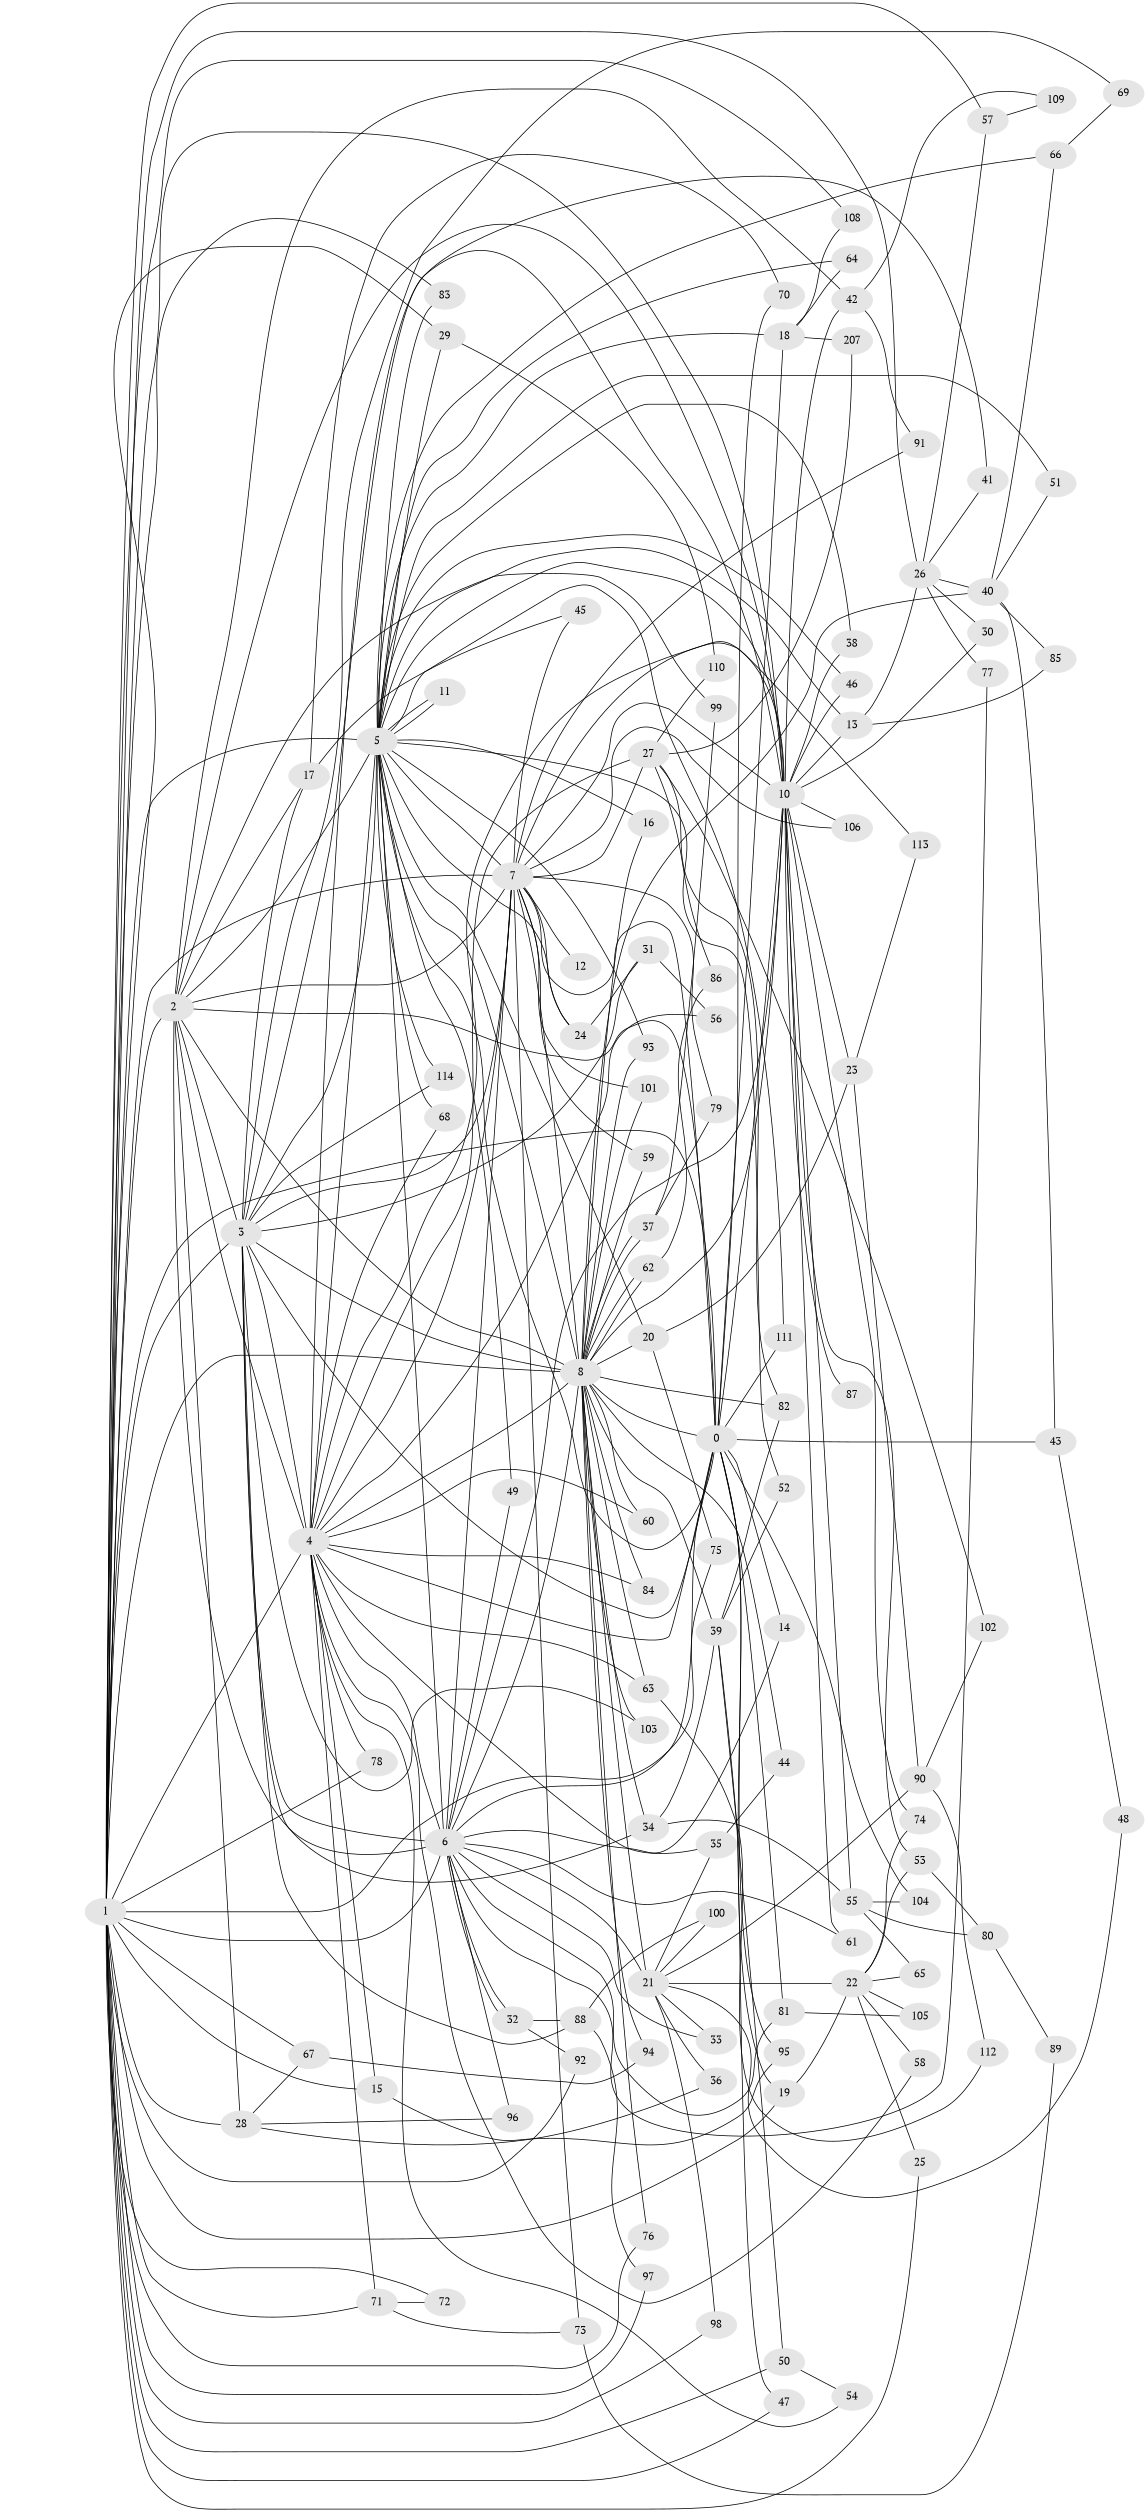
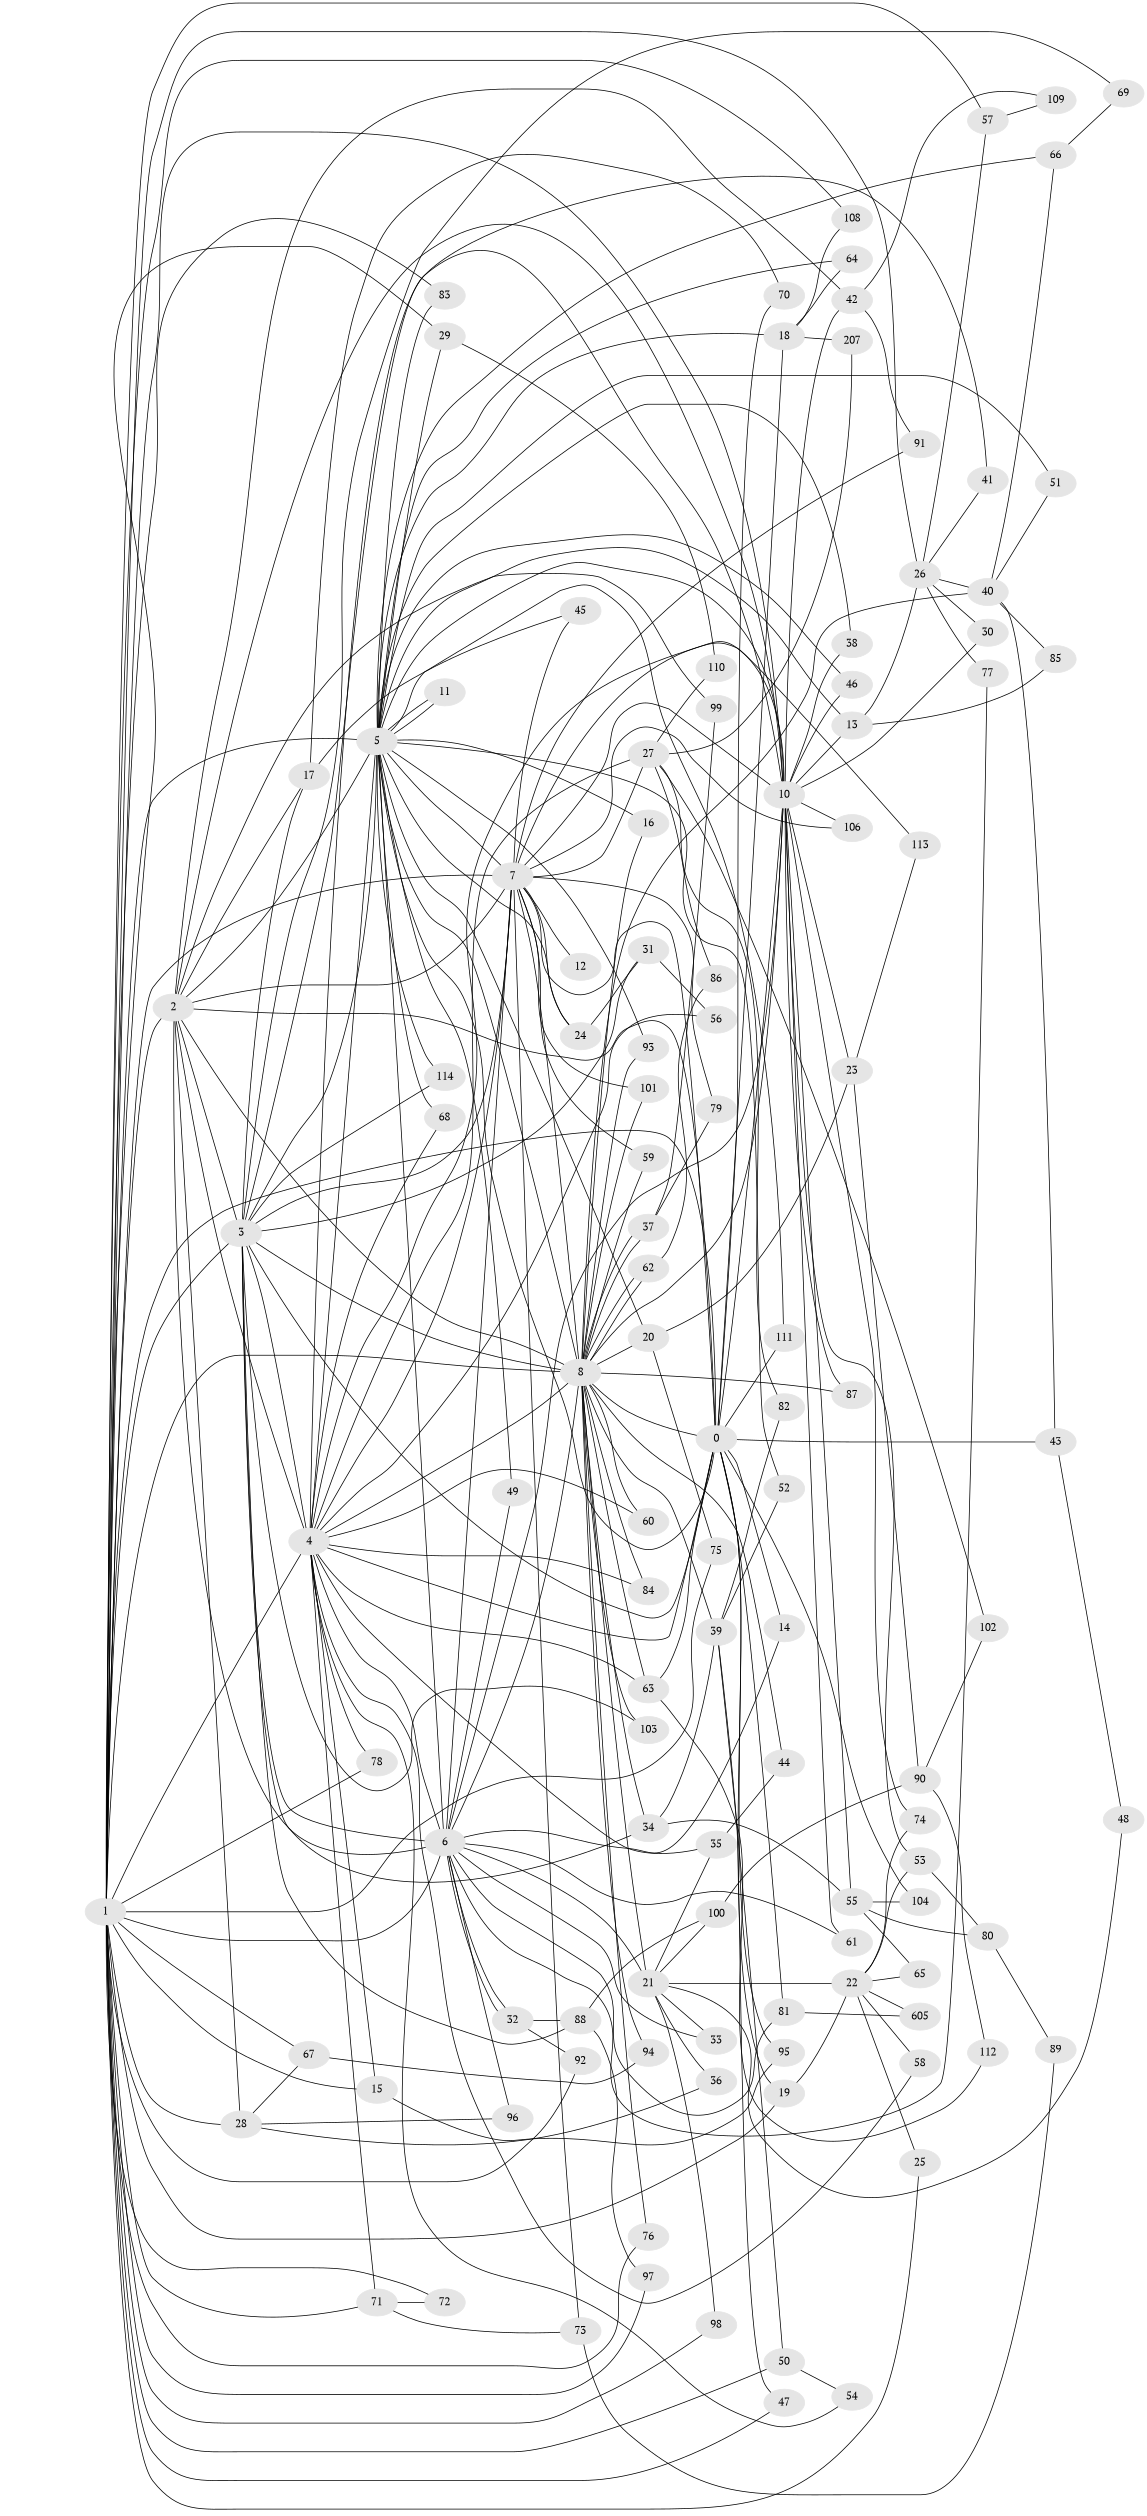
edge "8" -- "82": now "8" -- "87"
edge "0" -- "6": now "0" -- "63"
edge "90" -- "21": now "90" -- "100"
node "105": label "105" -> "605"
